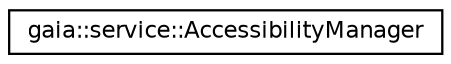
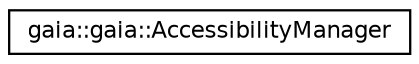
node "gaia::service::AccessibilityManager": label "gaia::service::AccessibilityManager" -> "gaia::gaia::AccessibilityManager"
